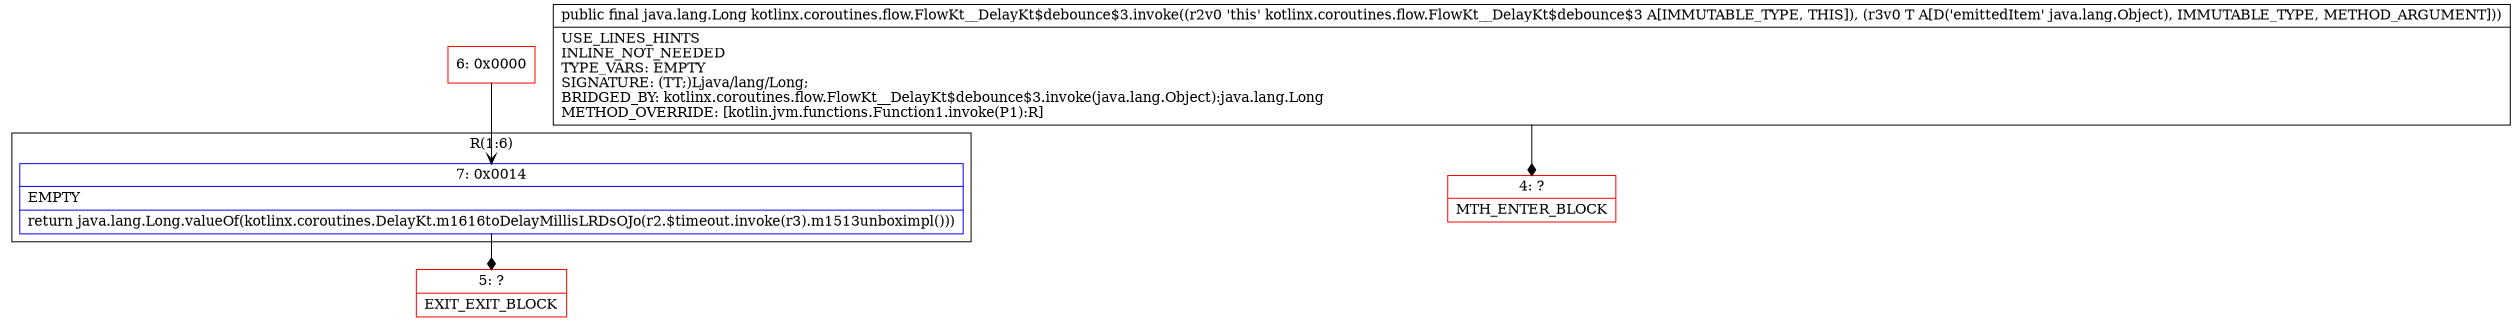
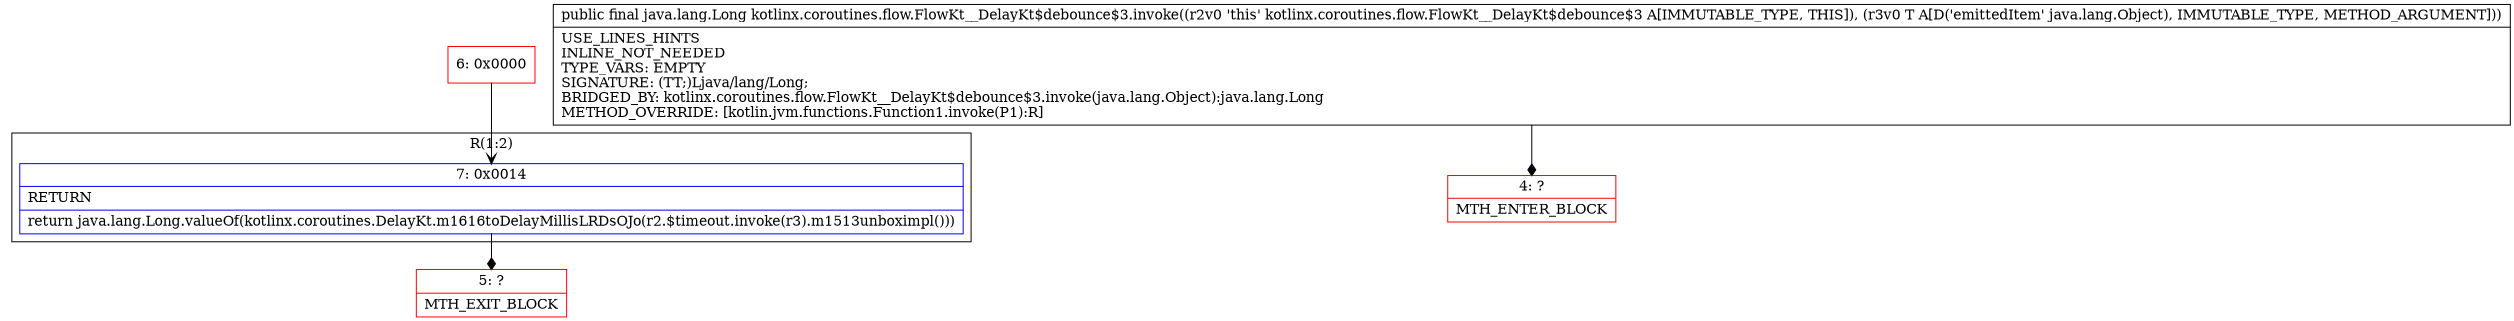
cluster "R(1:6)": label "R(1:6)" -> "R(1:2)"
node "7: 0x0014": text "EMPTY" -> "RETURN"
node "5: ?": text "EXIT_EXIT_BLOCK" -> "MTH_EXIT_BLOCK"
